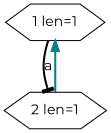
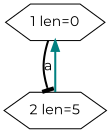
node "1 len=1": label "1 len=1" -> "1 len=0"
node "2 len=1": label "2 len=1" -> "2 len=5"
